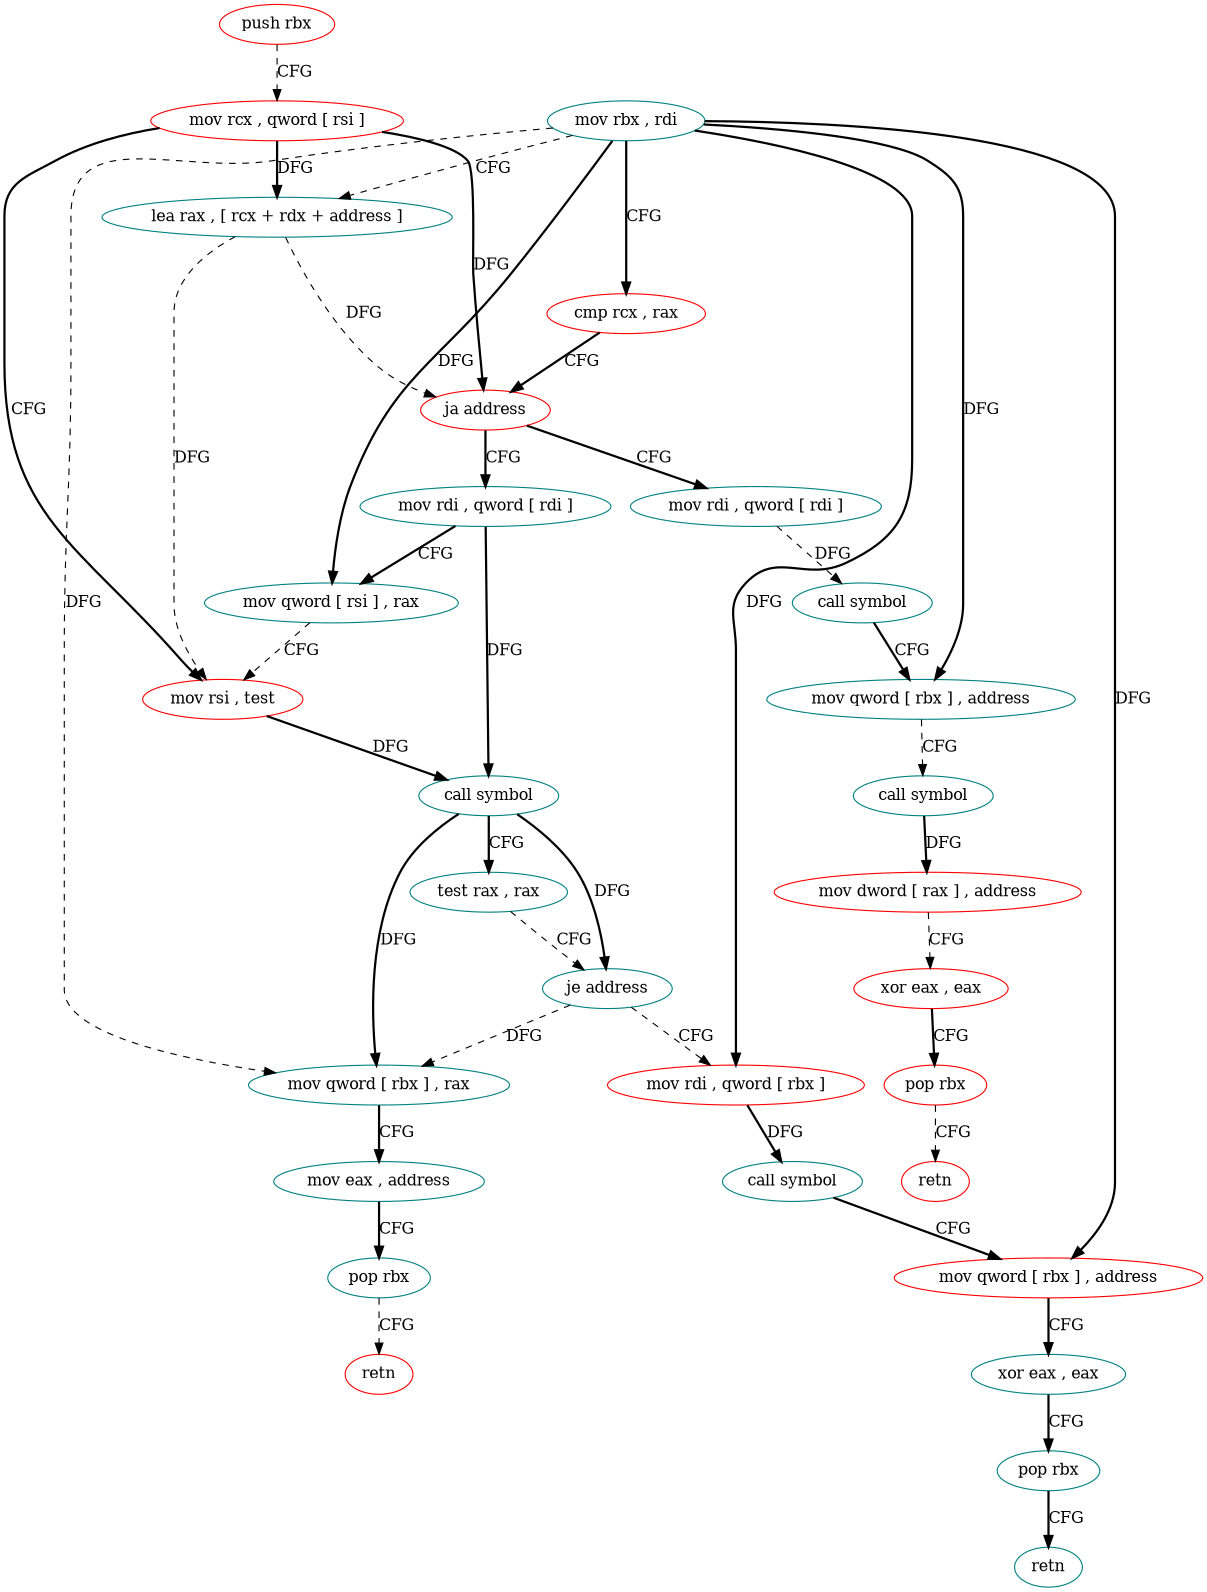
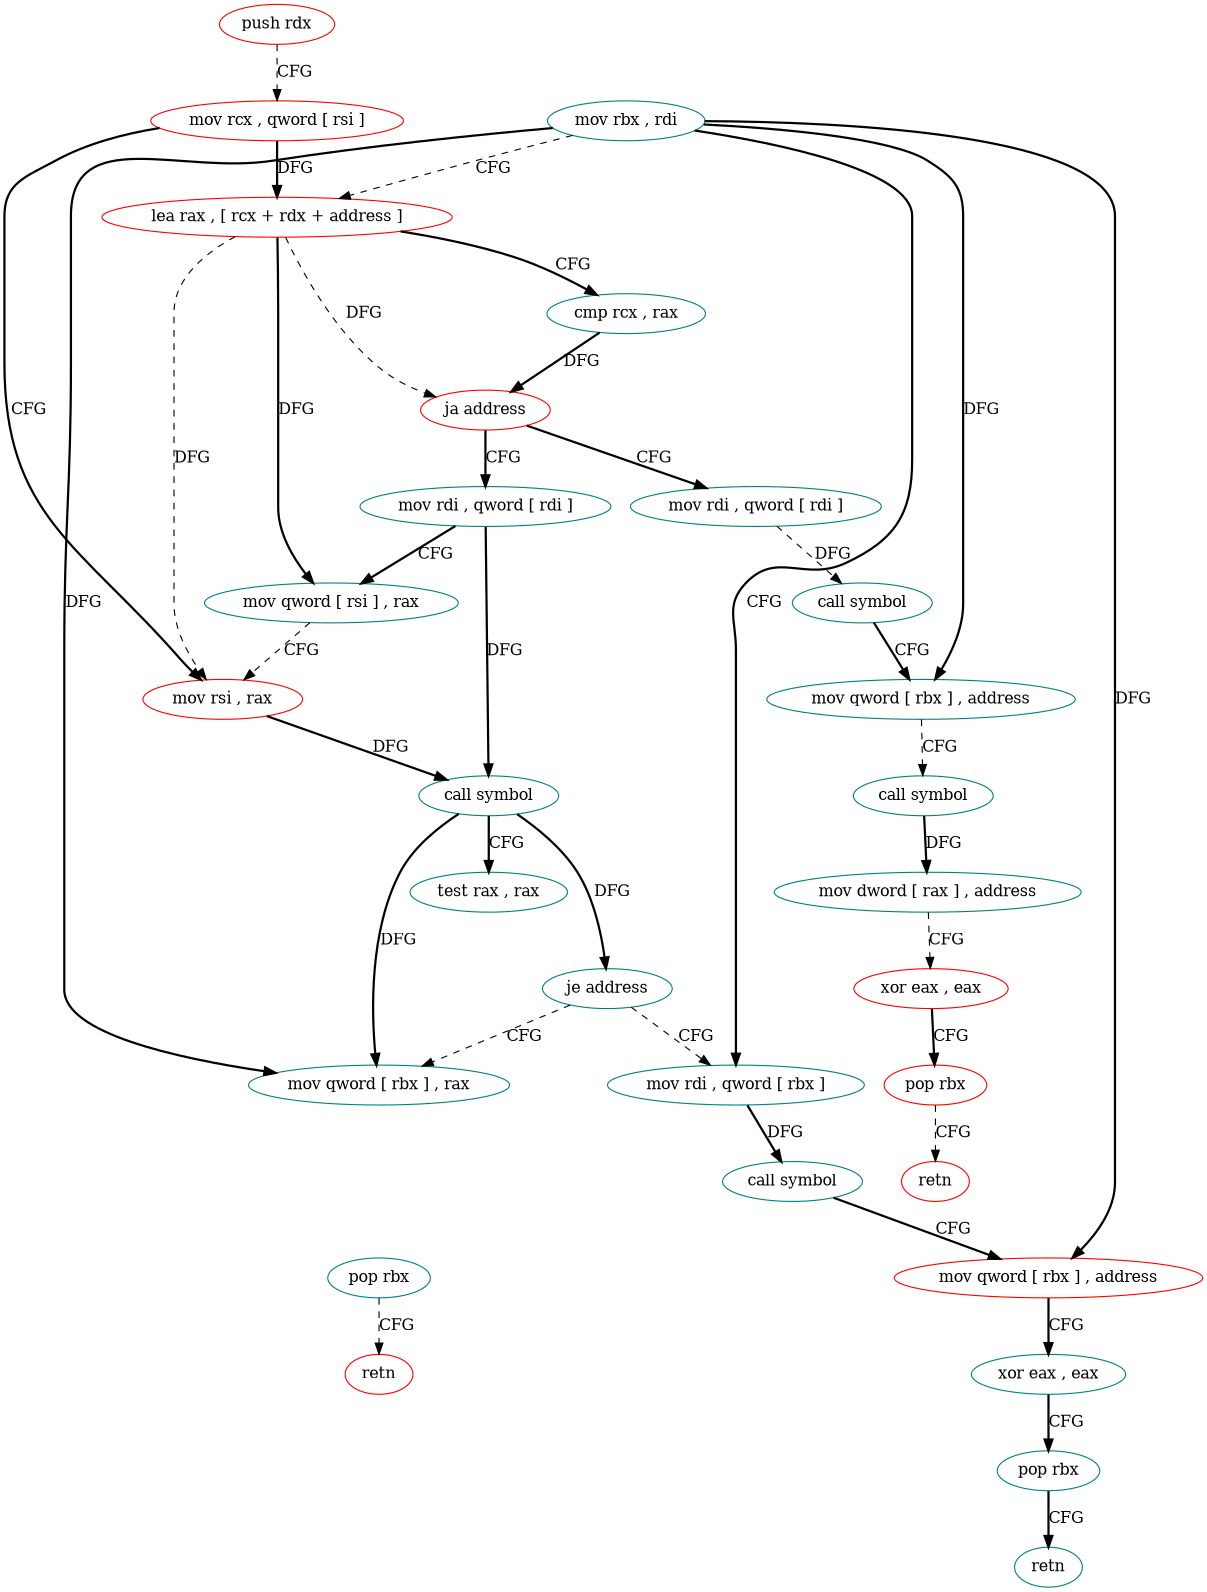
node "push rbx": label "push rbx" -> "push rdx"
edge "mov rbx , rdi" -> "cmp rcx , rax": now "lea rax , [ rcx + rdx + address ]" -> "cmp rcx , rax"
node "lea rax , [ rcx + rdx + address ]": color teal -> red
edge "mov rcx , qword [ rsi ]" -> "ja address": removed, label "DFG"
node "cmp rcx , rax": color red -> teal
edge "mov rbx , rdi" -> "mov qword [ rsi ] , rax": now "lea rax , [ rcx + rdx + address ]" -> "mov qword [ rsi ] , rax"
edge "cmp rcx , rax" -> "ja address": label "CFG" -> "DFG"
edge "mov rbx , rdi" -> "mov qword [ rbx ] , rax": style dashed -> bold
edge "mov rbx , rdi" -> "mov rdi , qword [ rbx ]": label "DFG" -> "CFG"
node "mov rsi , test": label "mov rsi , test" -> "mov rsi , rax"
node "mov dword [ rax ] , address": color red -> teal
edge "test rax , rax" -> "je address": removed, label "CFG"
edge "je address" -> "mov qword [ rbx ] , rax": label "DFG" -> "CFG"
node "mov rdi , qword [ rbx ]": color red -> teal
node "mov eax , address": removed
